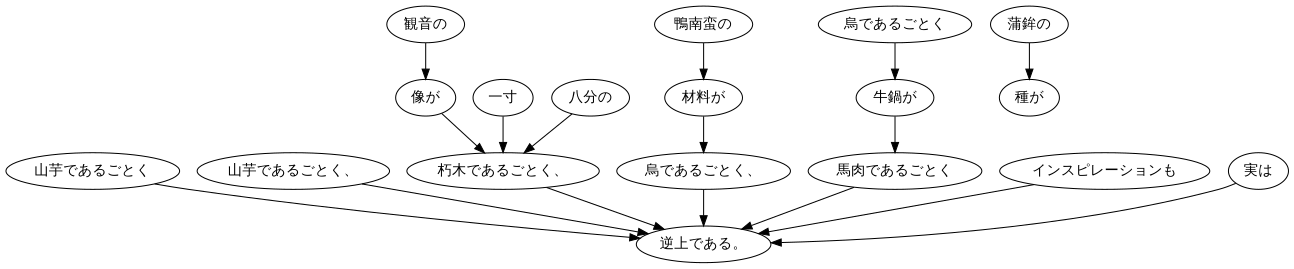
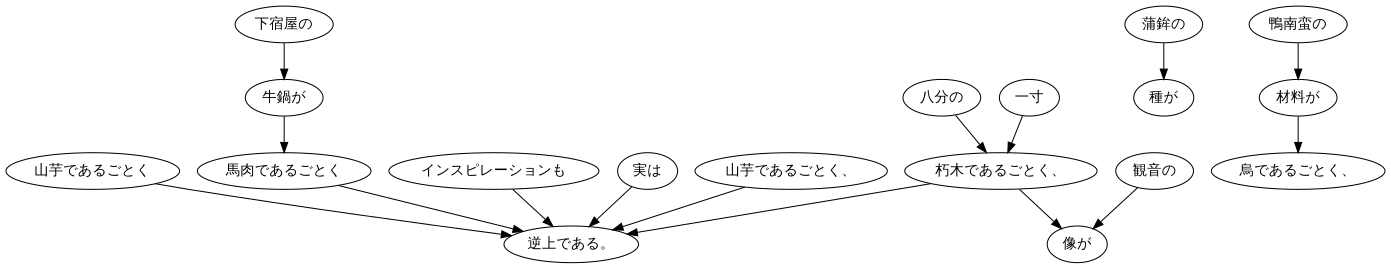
node "烏であるごとく": label "烏であるごとく" -> "下宿屋の"
edge "像が" -> "朽木であるごとく、": reversed
edge "烏であるごとく、" -> "逆上である。": removed
